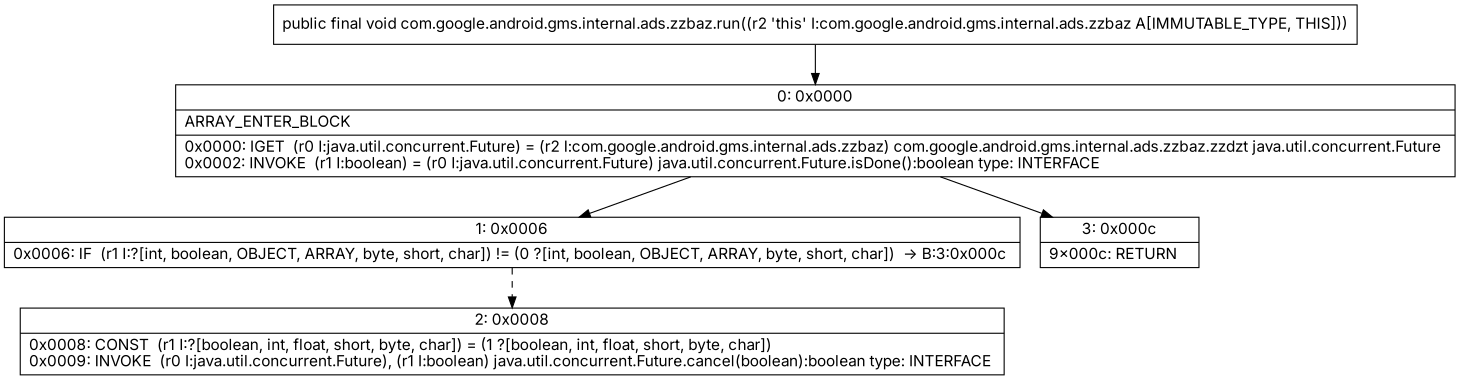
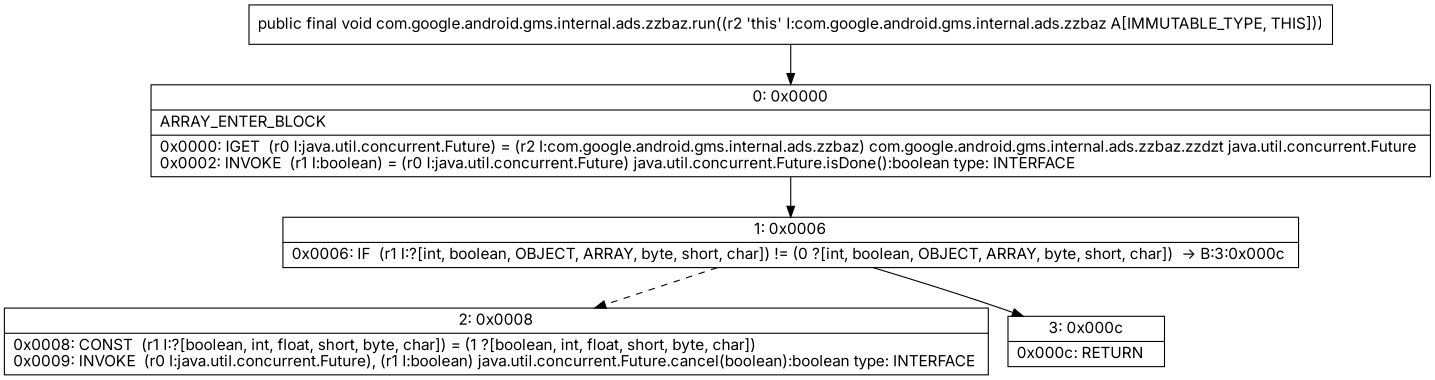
edge "0: 0x0000" -> "3: 0x000c": now "1: 0x0006" -> "3: 0x000c"
node "3: 0x000c": text "9x000c: RETURN" -> "0x000c: RETURN"
